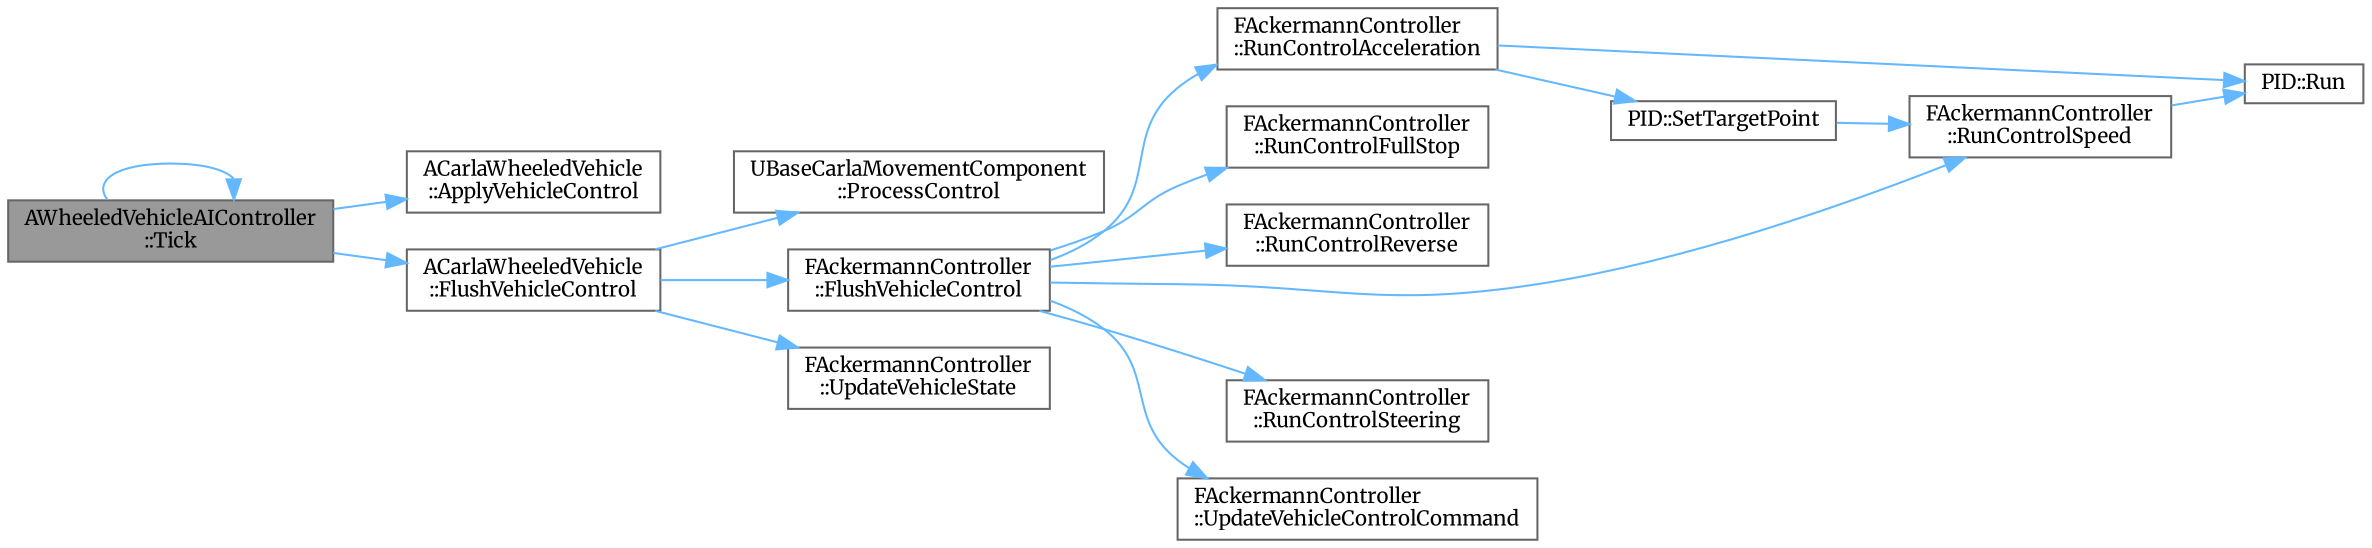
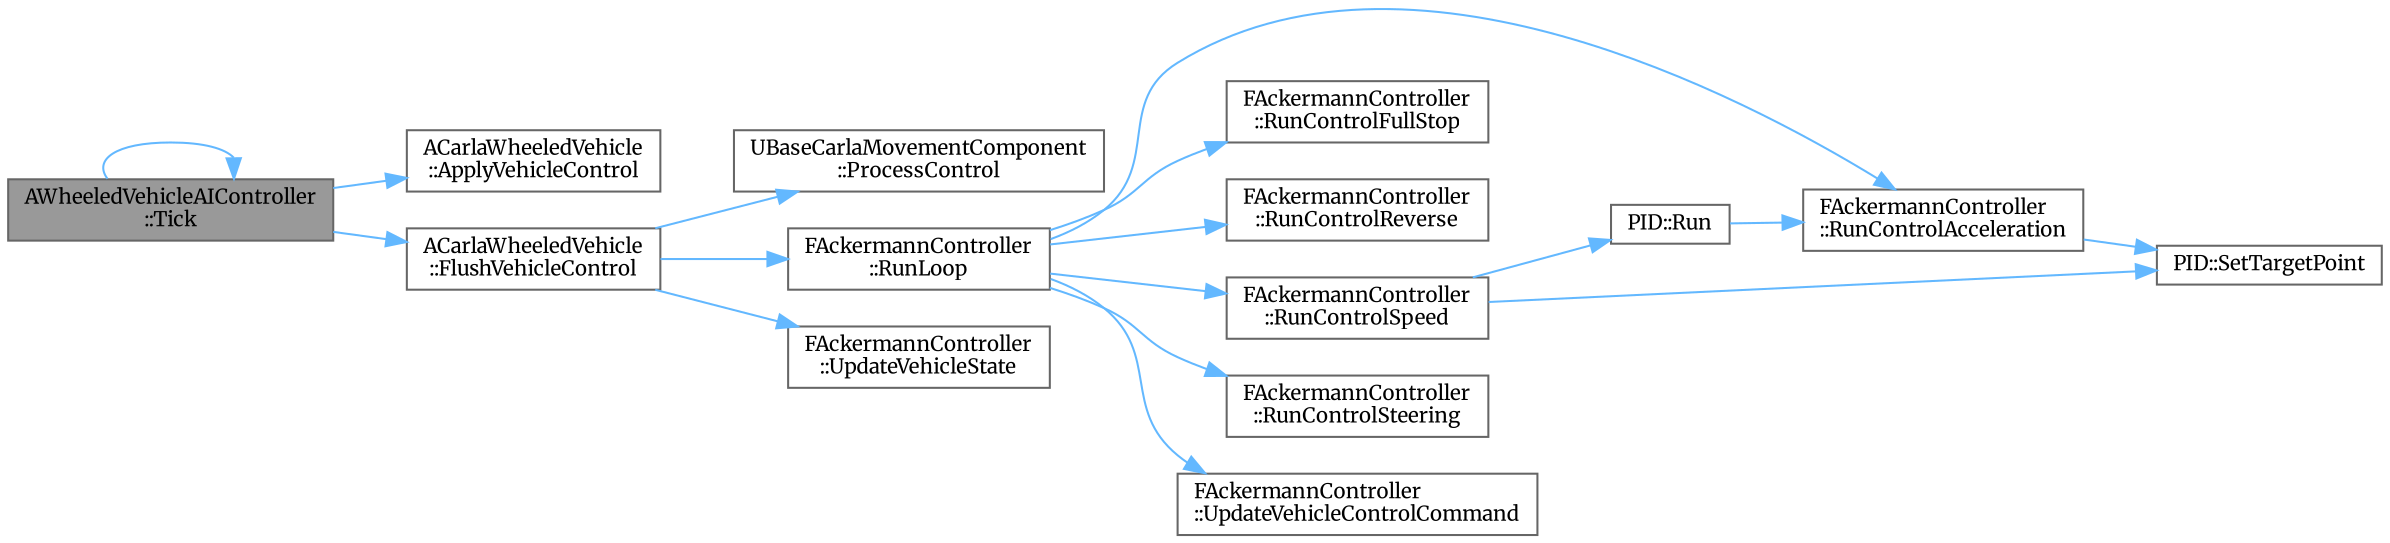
edge "FAckermannController ::RunControlAcceleration" -> "PID::Run": reversed
edge "PID::SetTargetPoint" -> "FAckermannController ::RunControlSpeed": reversed
node "FAckermannController ::FlushVehicleControl": label "FAckermannController ::FlushVehicleControl" -> "FAckermannController ::RunLoop"
